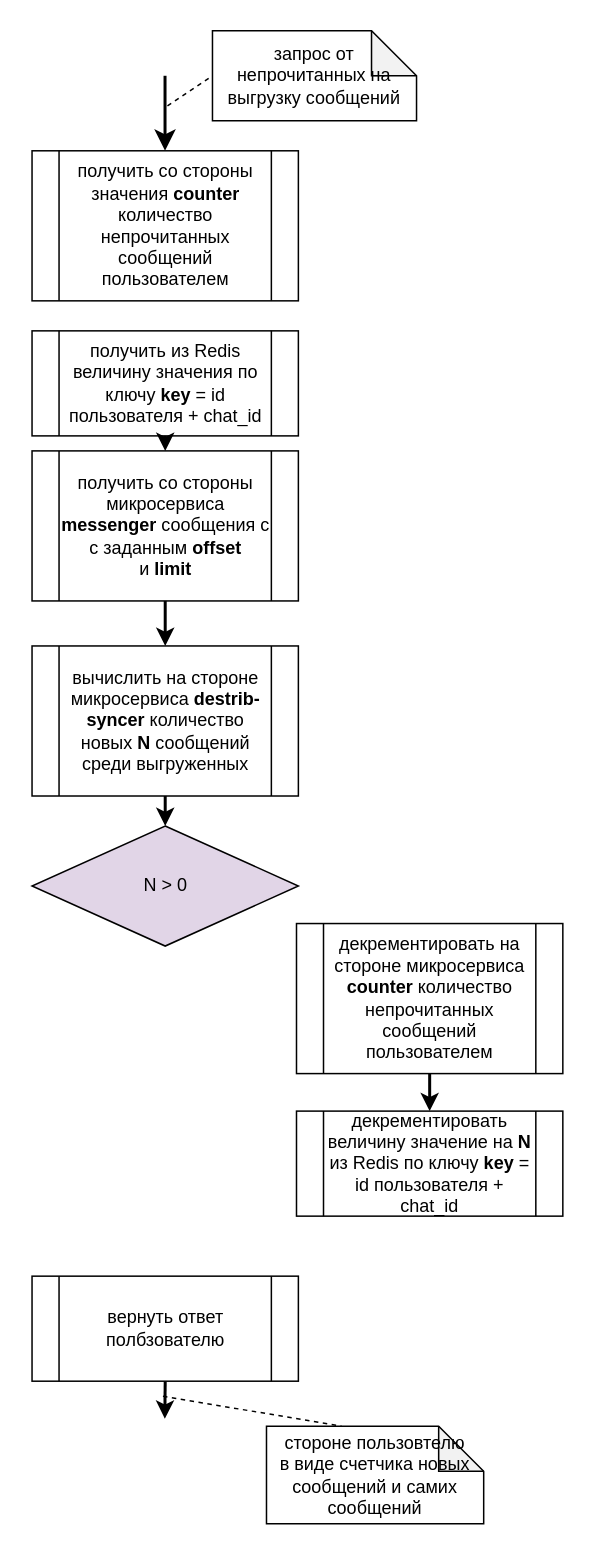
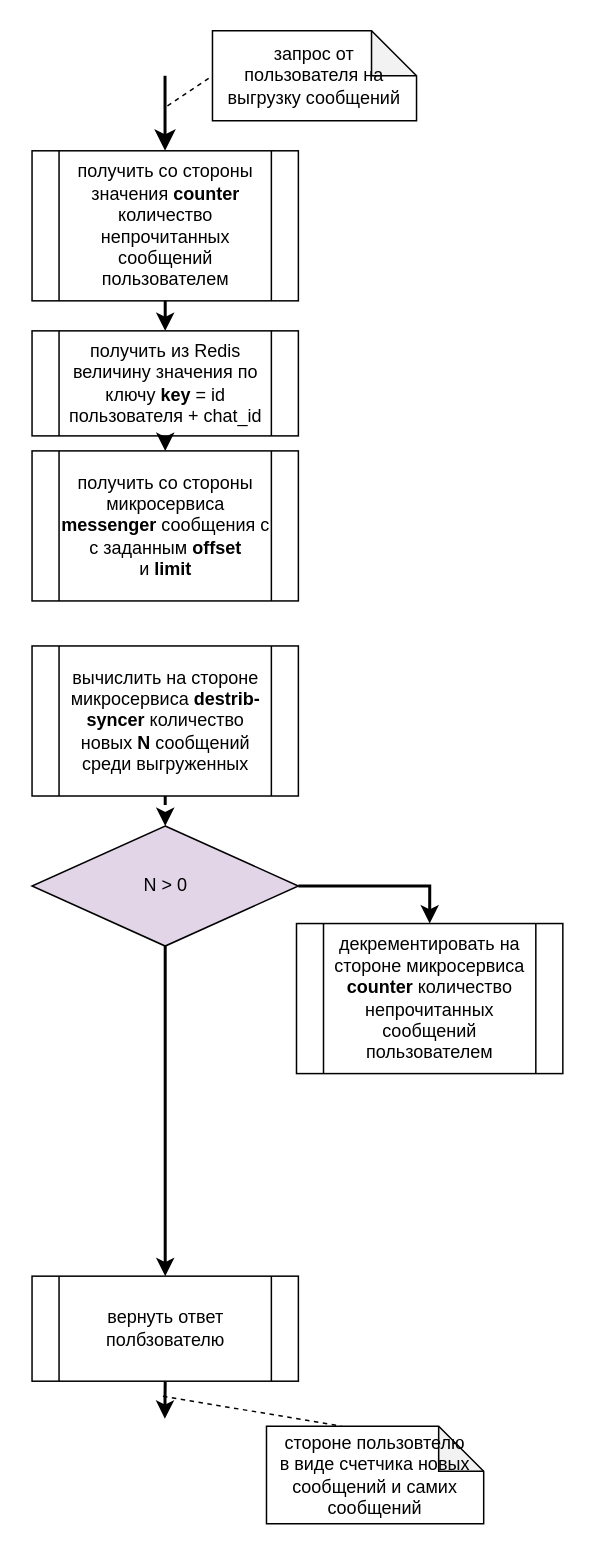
node "запрос от непрочитанных на выгрузку сообщений": label "запрос от непрочитанных на выгрузку сообщений" -> "запрос от пользователя на выгрузку сообщений"
edge "получить со стороны значения counter количество непрочитанных сообщений пользователем" -> "получить из Redis величину значения по ключу key = id пользователя + chat_id": added
edge "получить со стороны микросервиса messenger сообщения с с заданным offset и limit" -> "вычислить на стороне микросервиса destrib-syncer количество новых N сообщений среди выгруженных": removed
edge "вычислить на стороне микросервиса destrib-syncer количество новых N сообщений среди выгруженных" -> "N > 0": style solid -> dashed
edge "N > 0" -> "декрементировать на стороне микросервиса counter количество непрочитанных сообщений пользователем": added
edge "декрементировать на стороне микросервиса counter количество непрочитанных сообщений пользователем" -> "декрементировать величину значение на N из Redis по ключу key = id пользователя + chat_id": removed
edge "N > 0" -> "вернуть ответ полбзователю": added
node "декрементировать величину значение на N из Redis по ключу key = id пользователя + chat_id": removed
